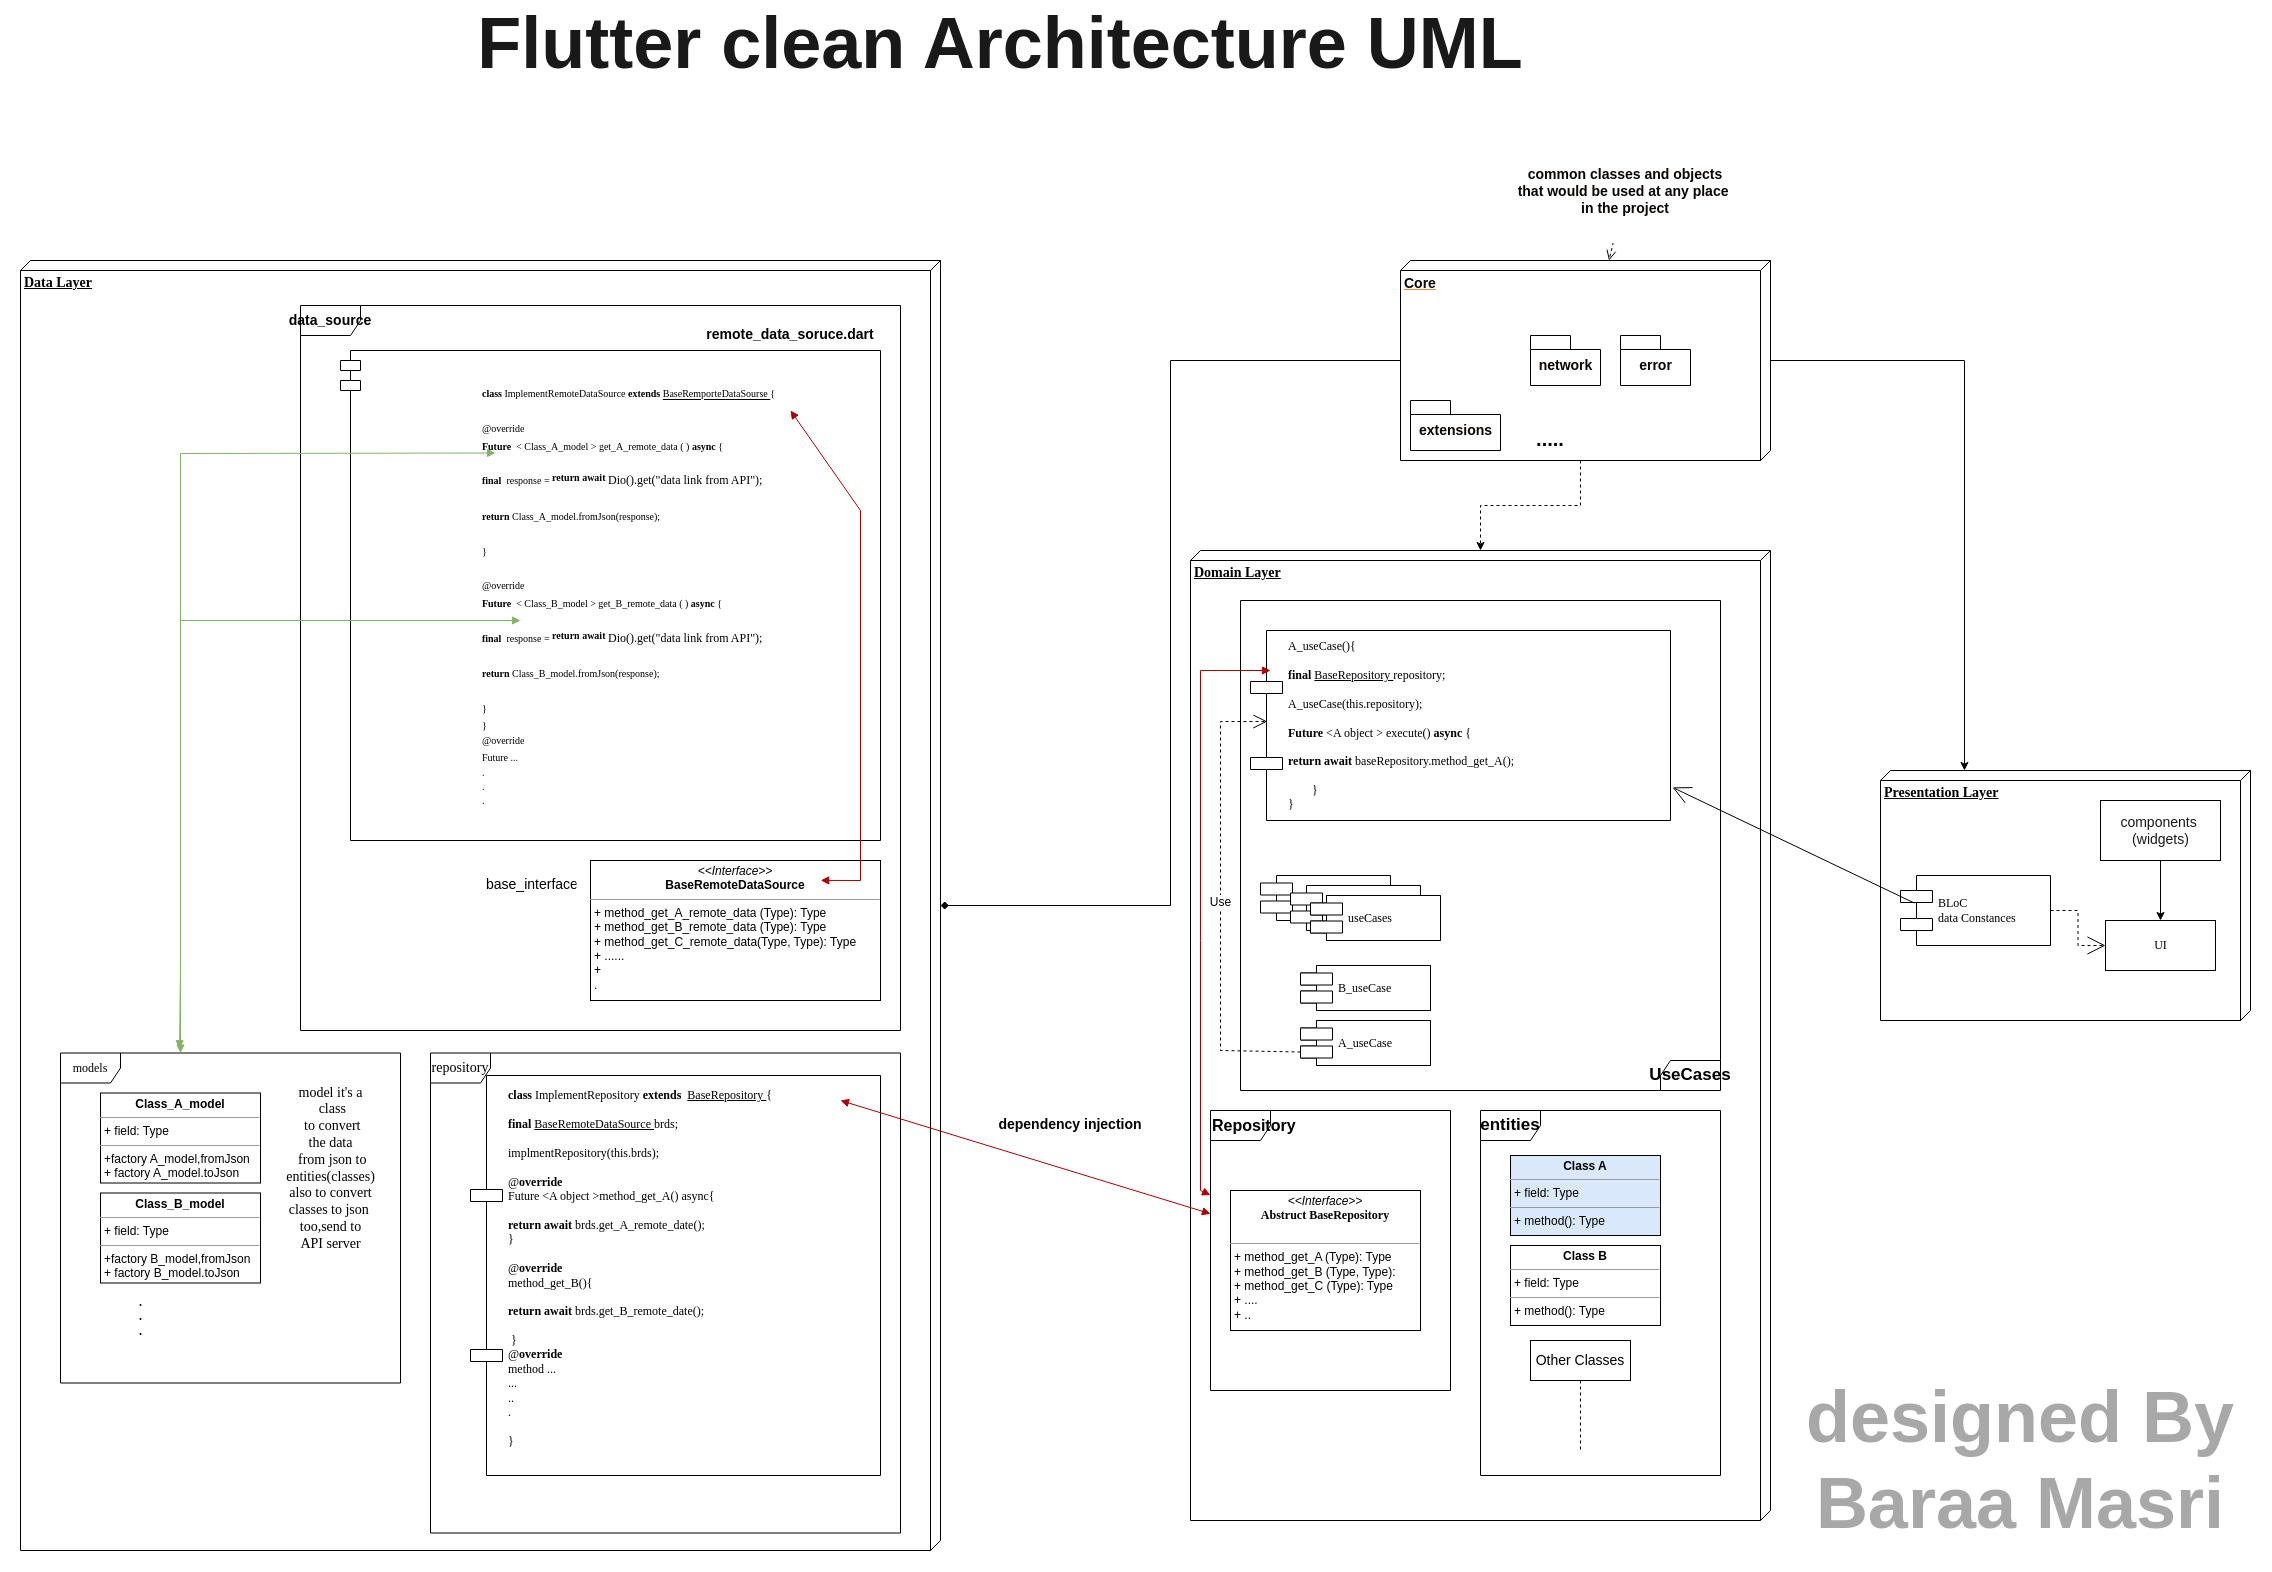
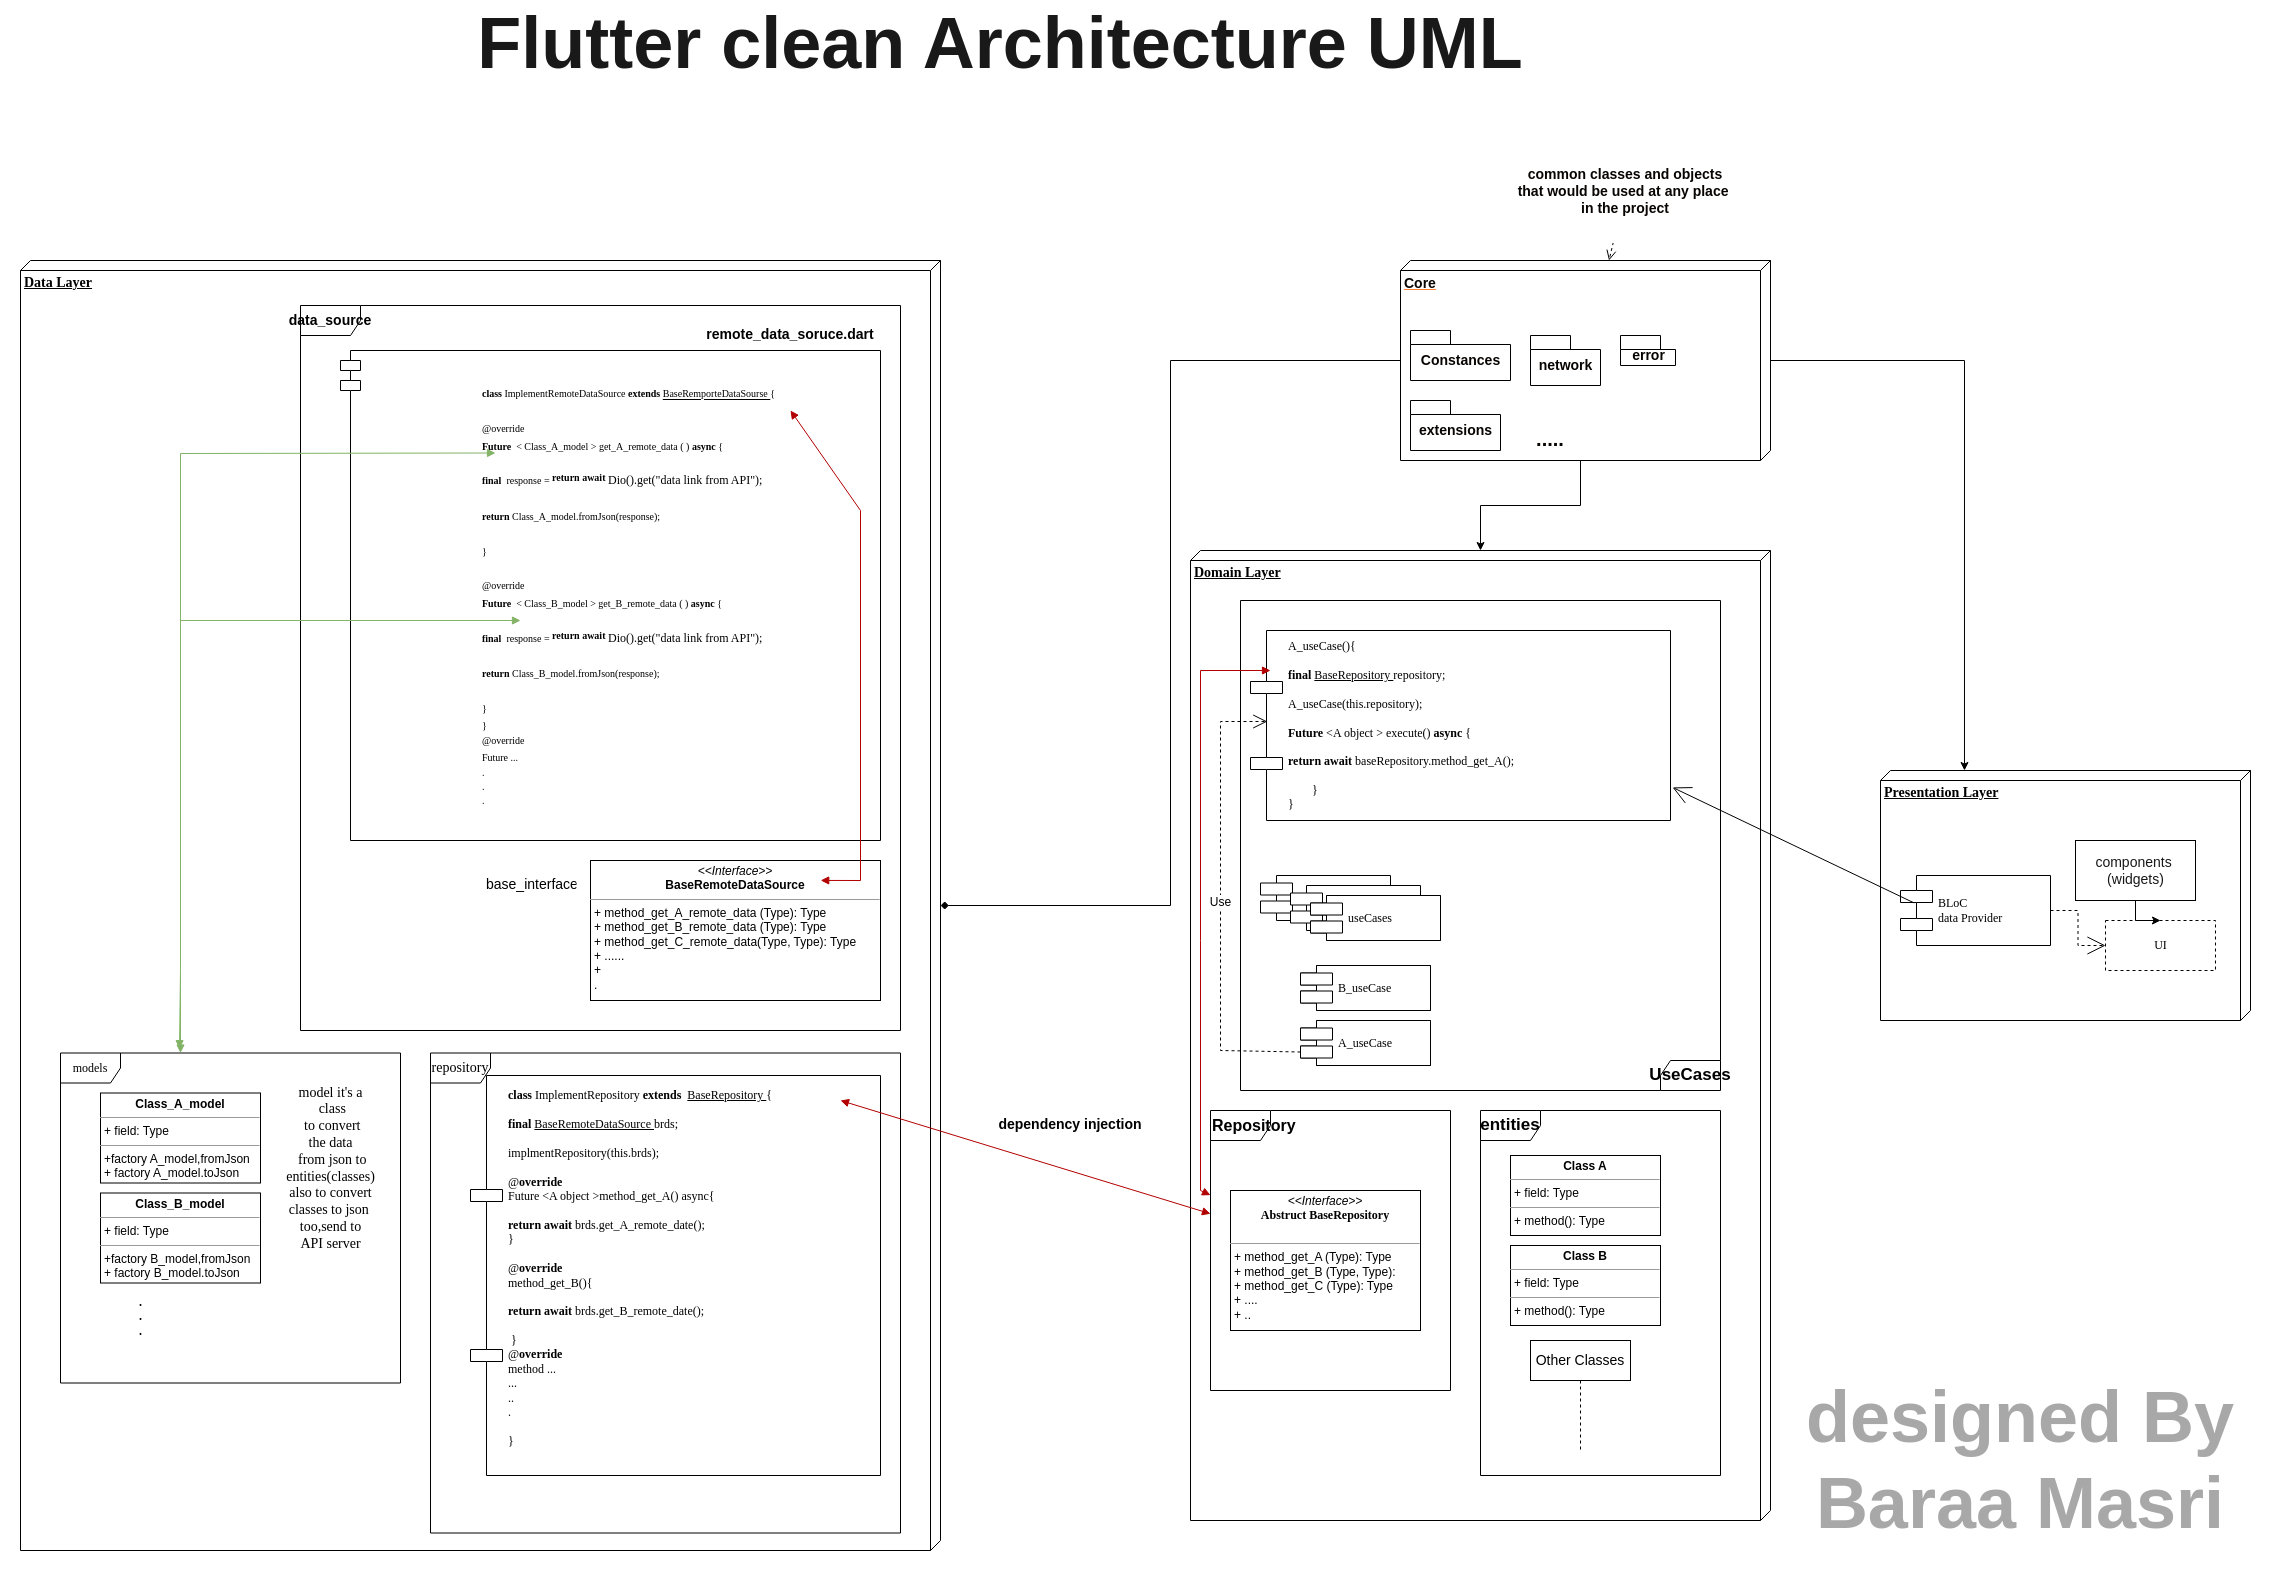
node "Constances": added
node "error": size 70x50 -> 55x30
edge "Core" -> "Domain Layer": style dashed -> solid
node "components (widgets)": moved (2161, 831) -> (2136, 871)
node "BLoC data Constances": label "BLoC data Constances" -> "BLoC data Provider"
node "UI": style solid -> dashed
node "Class A + field: Type + method(): Type": fillcolor #dae8fc -> #ffffff
